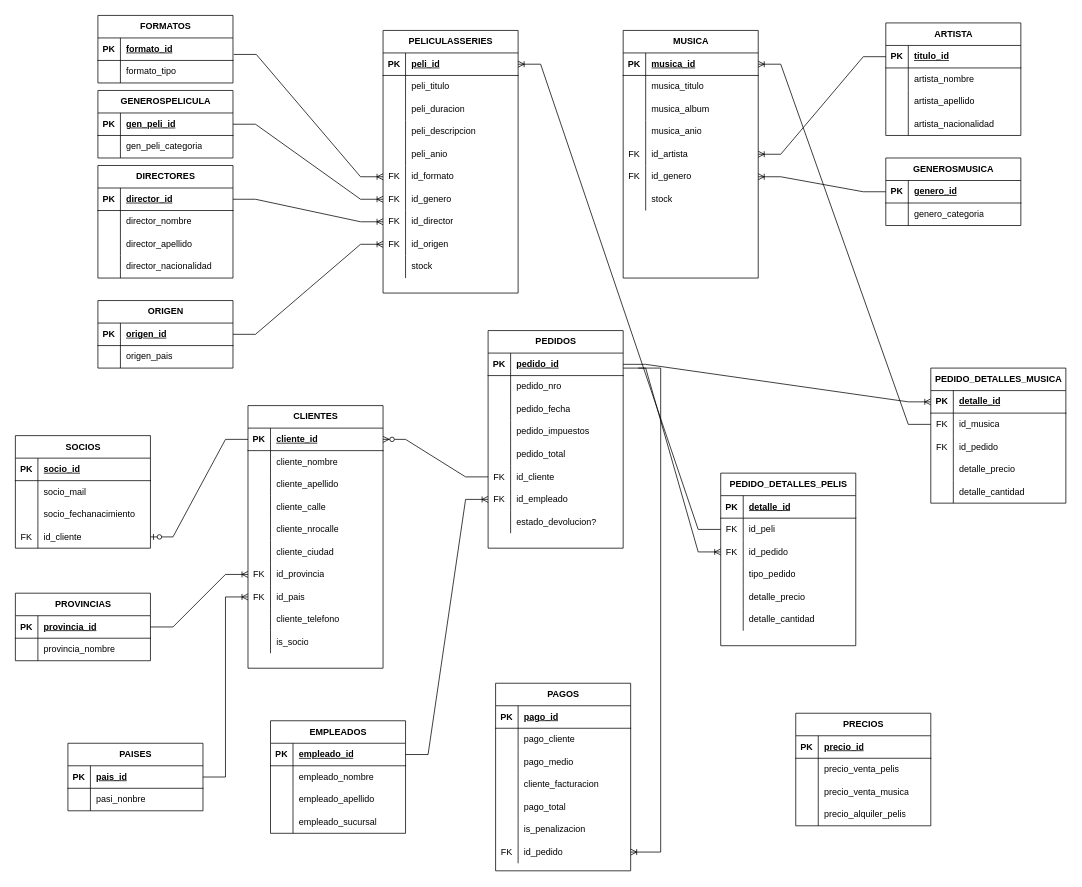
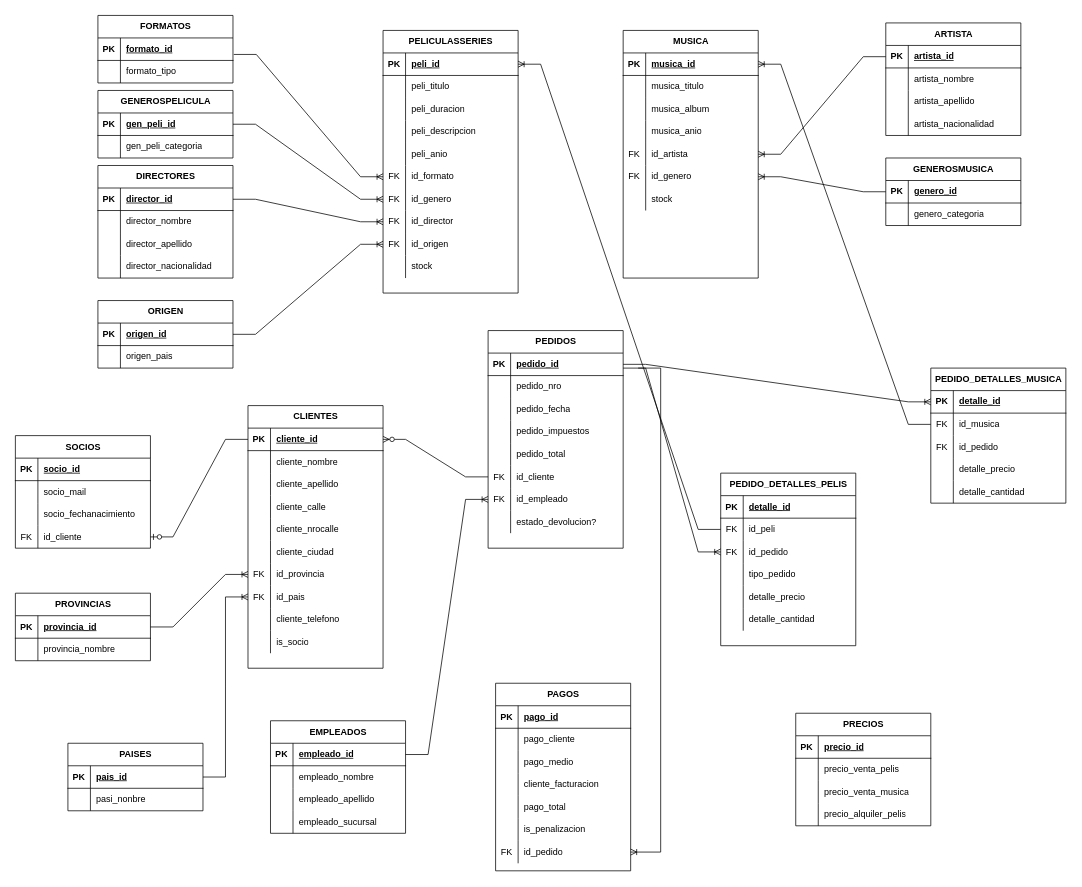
node "titulo_id": label "titulo_id" -> "artista_id"
